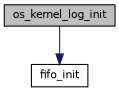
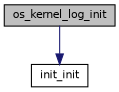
node "fifo_init": label "fifo_init" -> "init_init"
